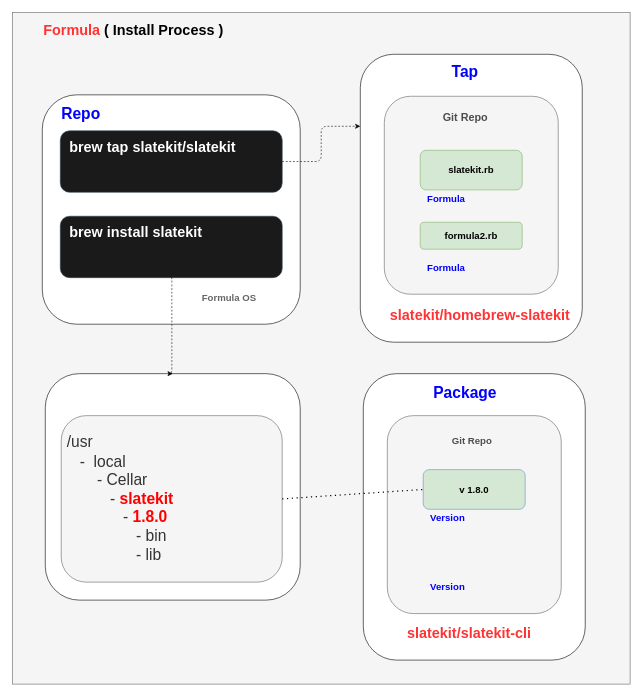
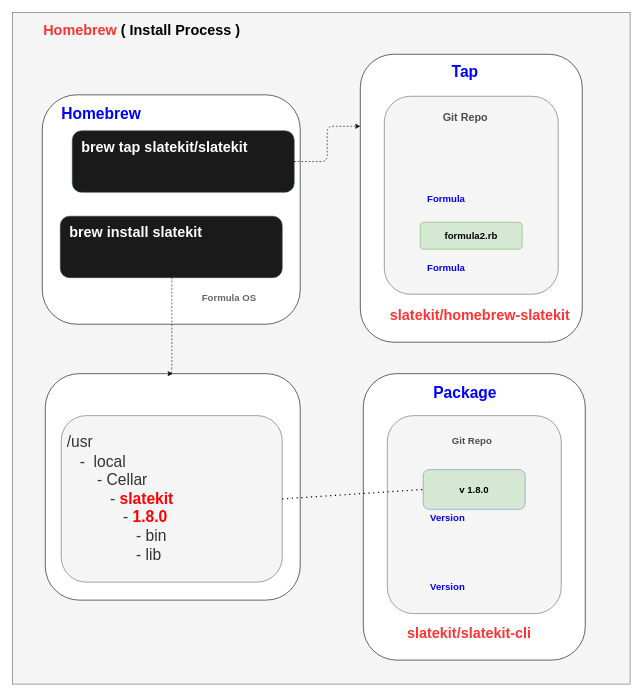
node "Formula ( Install Process )": label "Formula ( Install Process )" -> "Homebrew ( Install Process )"
node "Repo": label "Repo" -> "Homebrew"
node "brew tap slatekit/slatekit": moved (171, 162) -> (183, 162)
node "slatekit.rb": removed
